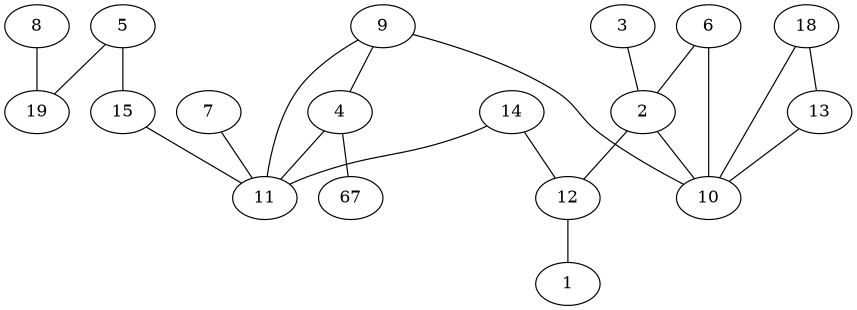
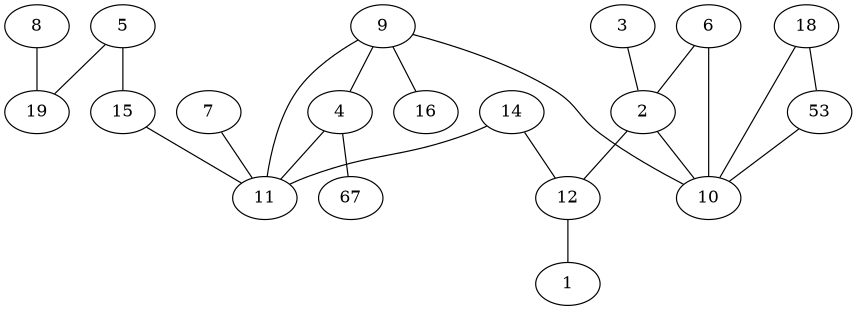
node "16": added
node "13": label "13" -> "53"
